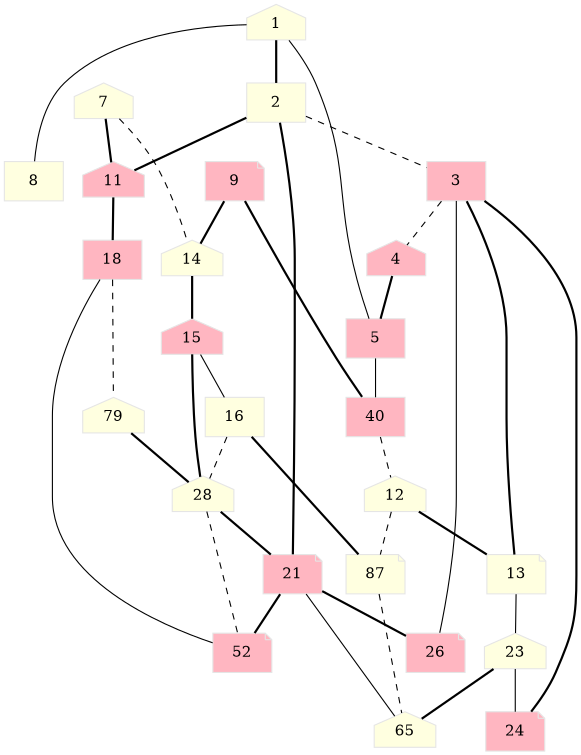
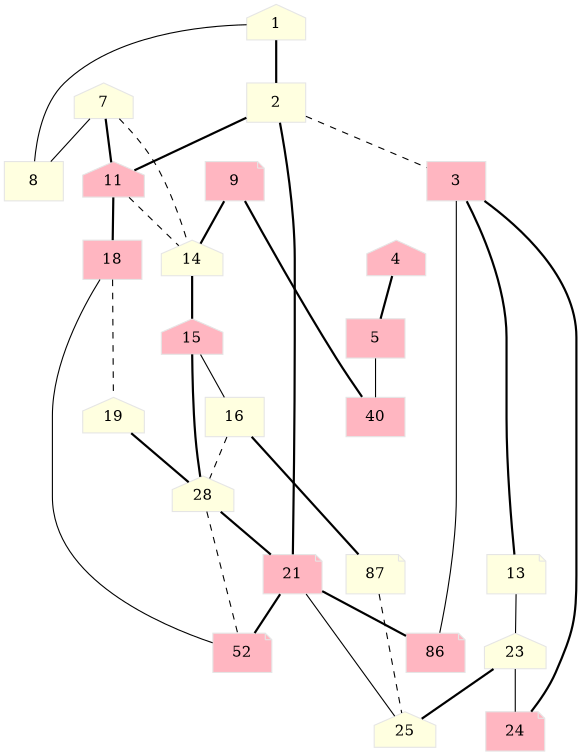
edge "7" -- "8": added
edge "1" -- "5": removed
edge "11" -- "14": added
edge "3" -- "4": removed
node "79": label "79" -> "19"
node "12": removed
node "26": label "26" -> "86"
node "65": label "65" -> "25"
